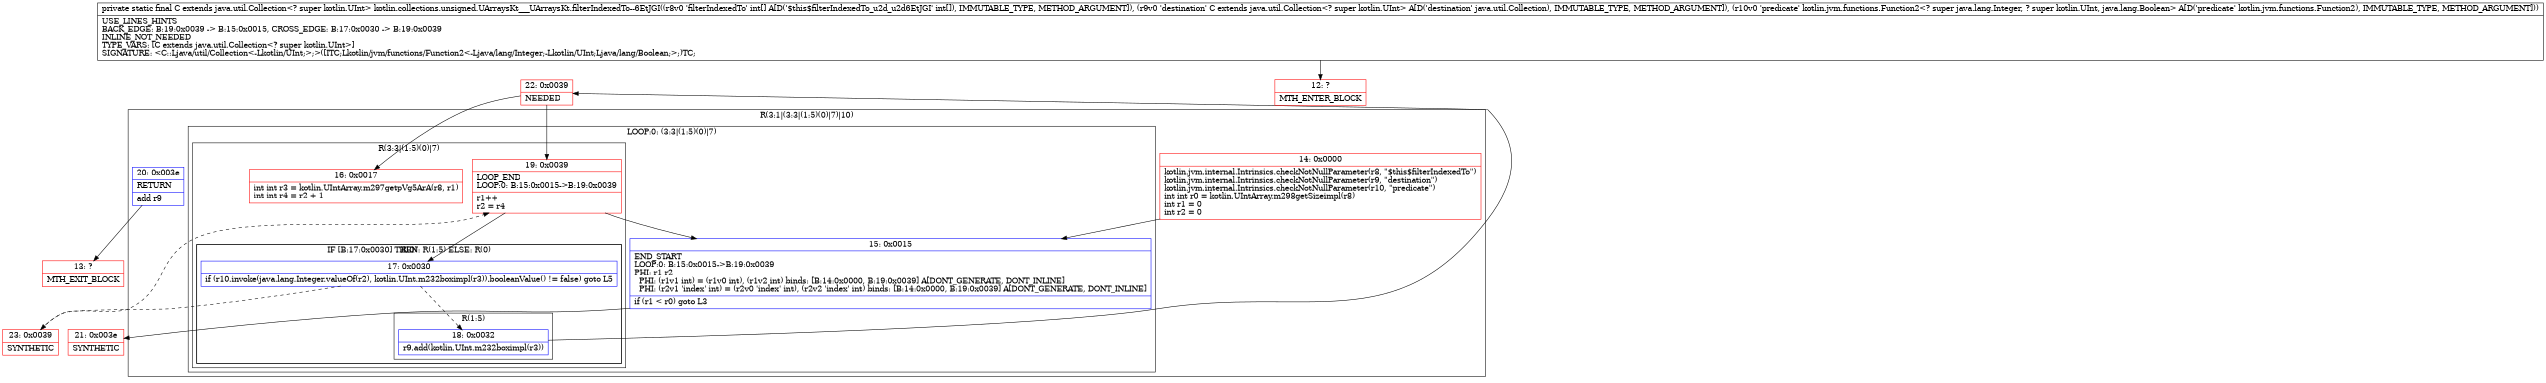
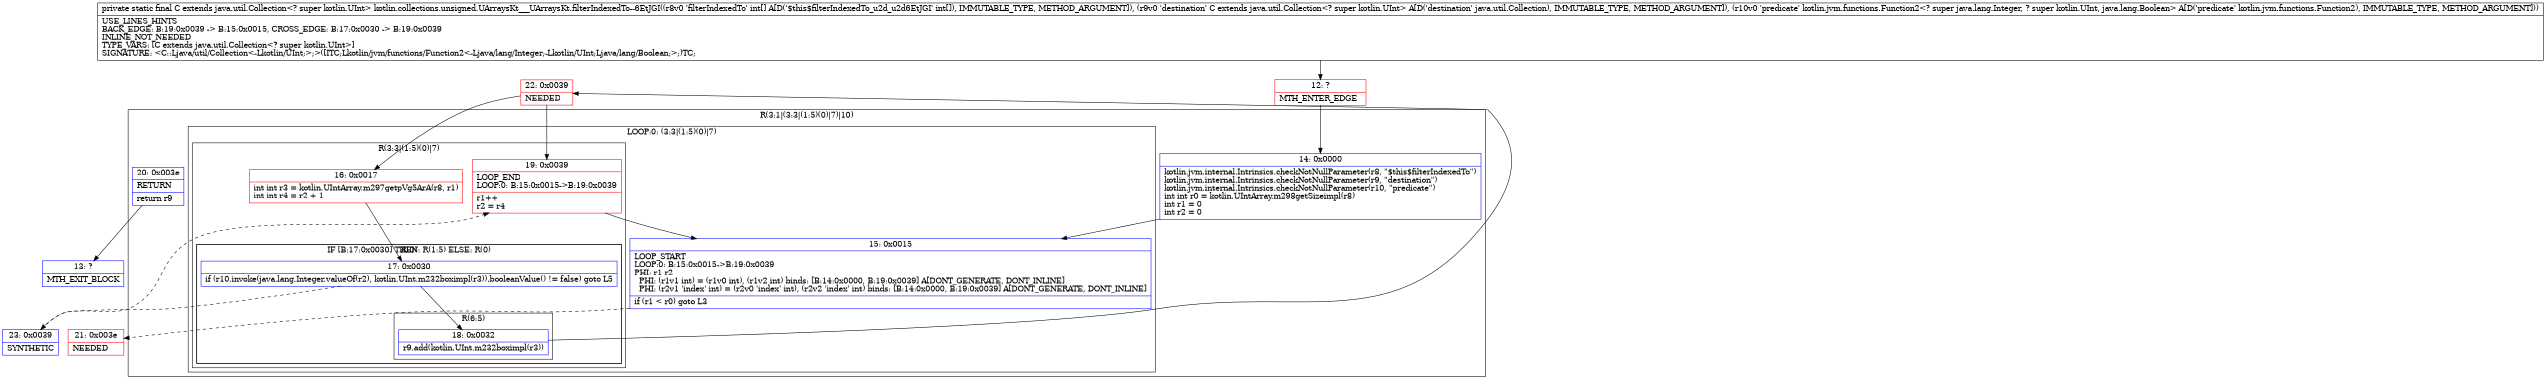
node "12: ?": text "MTH_ENTER_BLOCK" -> "MTH_ENTER_EDGE"
edge "12: ?" -> "14: 0x0000": added
node "14: 0x0000": color red -> blue
node "20: 0x003e": text "add r9" -> "return r9"
edge "19: 0x0039" -> "17: 0x0030": now "16: 0x0017" -> "17: 0x0030"
node "15: 0x0015": text "END_START" -> "LOOP_START"
node "13: ?": color red -> blue
edge "17: 0x0030" -> "18: 0x0032": style dashed -> solid
edge "15: 0x0015" -> "21: 0x003e": style solid -> dashed
cluster "R(1:5)": label "R(1:5)" -> "R(6:5)"
node "23: 0x0039": color red -> blue
node "21: 0x003e": text "SYNTHETIC" -> "NEEDED"
